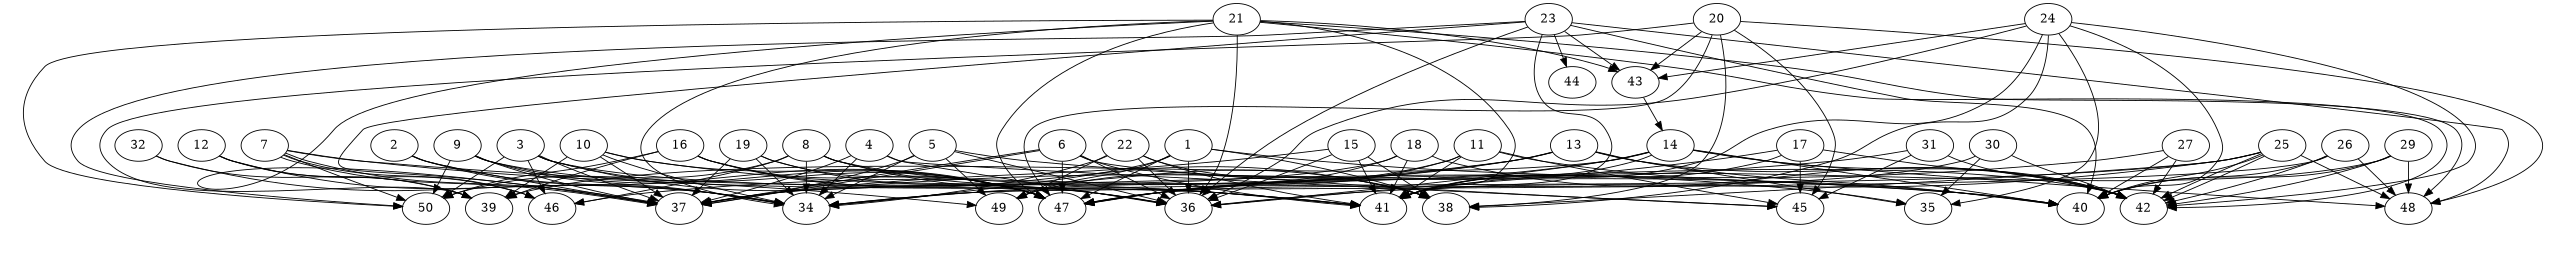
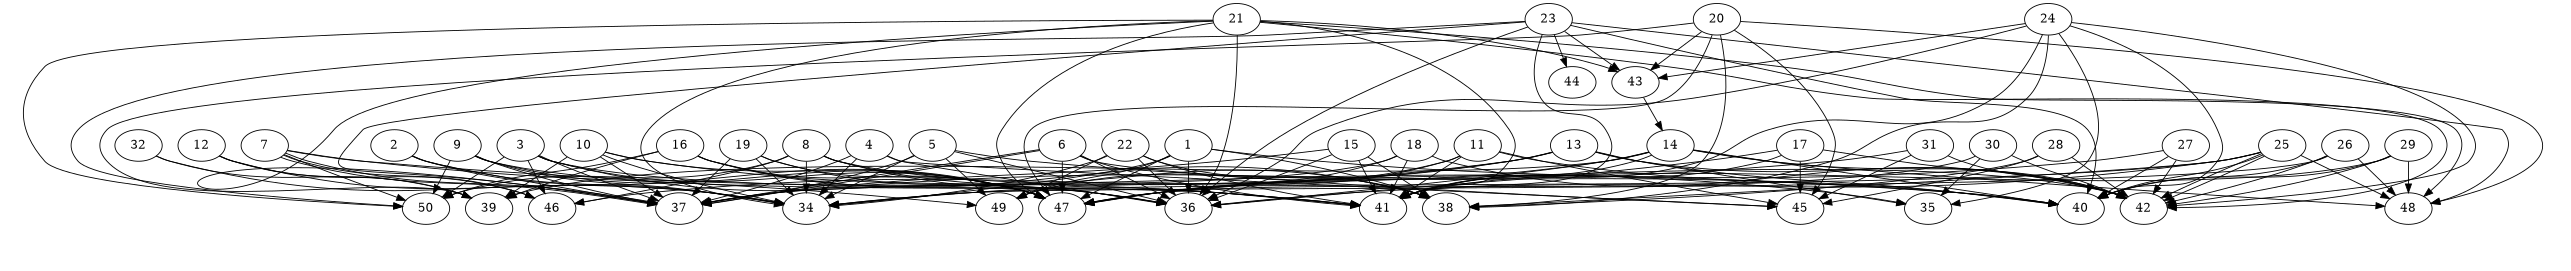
node "28": added
